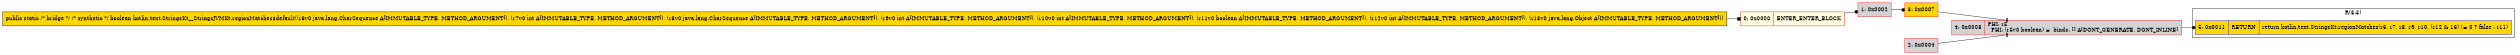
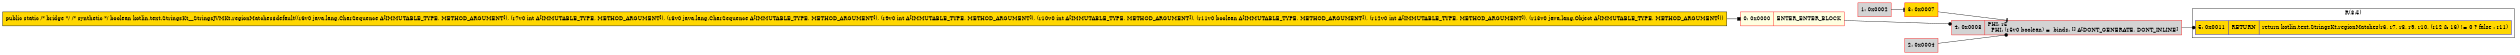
edge "1: 0x0002" -> "3: 0x0007": arrowhead dot -> tee
edge "0: 0x0000" -> "1: 0x0002": now "0: 0x0000" -> "4: 0x0008"
edge "2: 0x0004" -> "4: 0x0008": arrowhead tee -> dot
